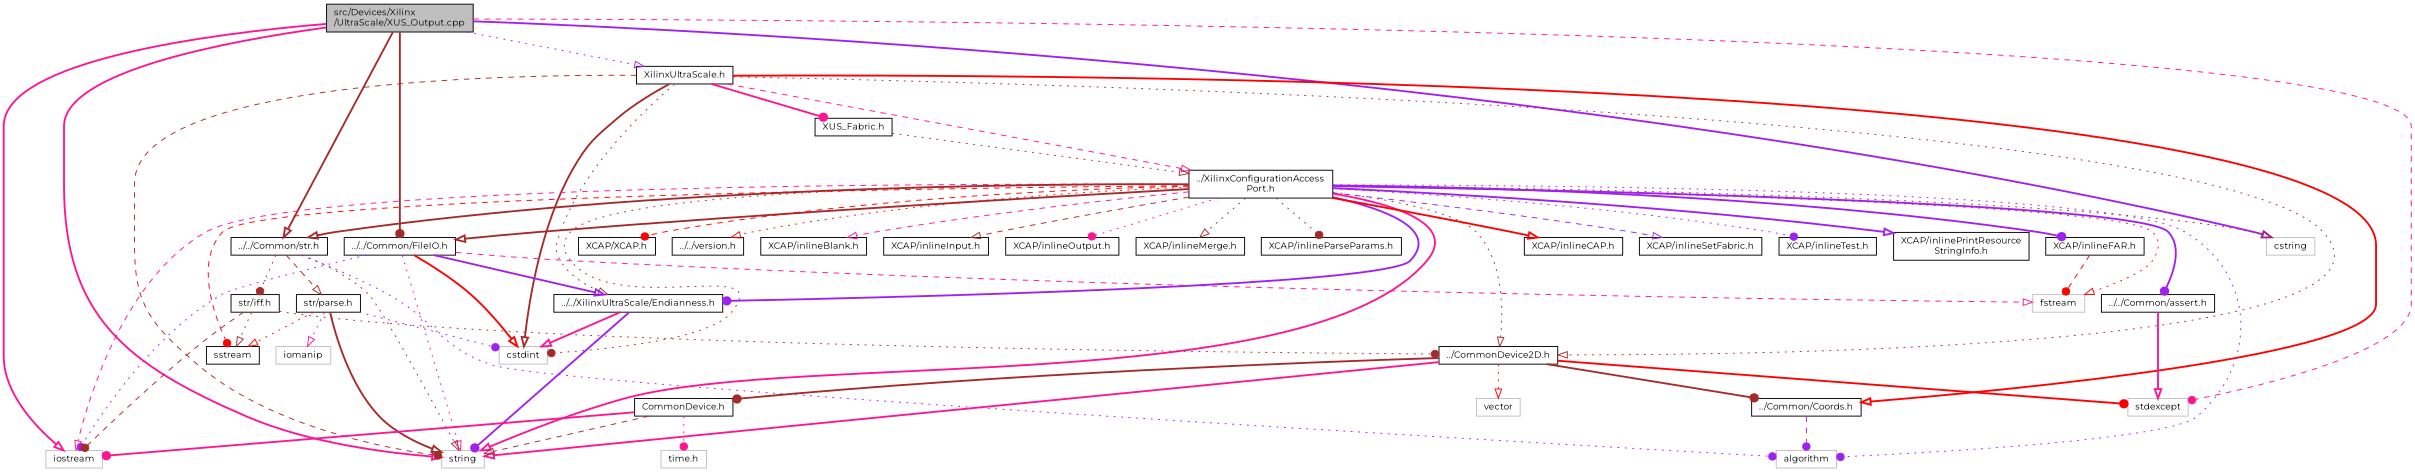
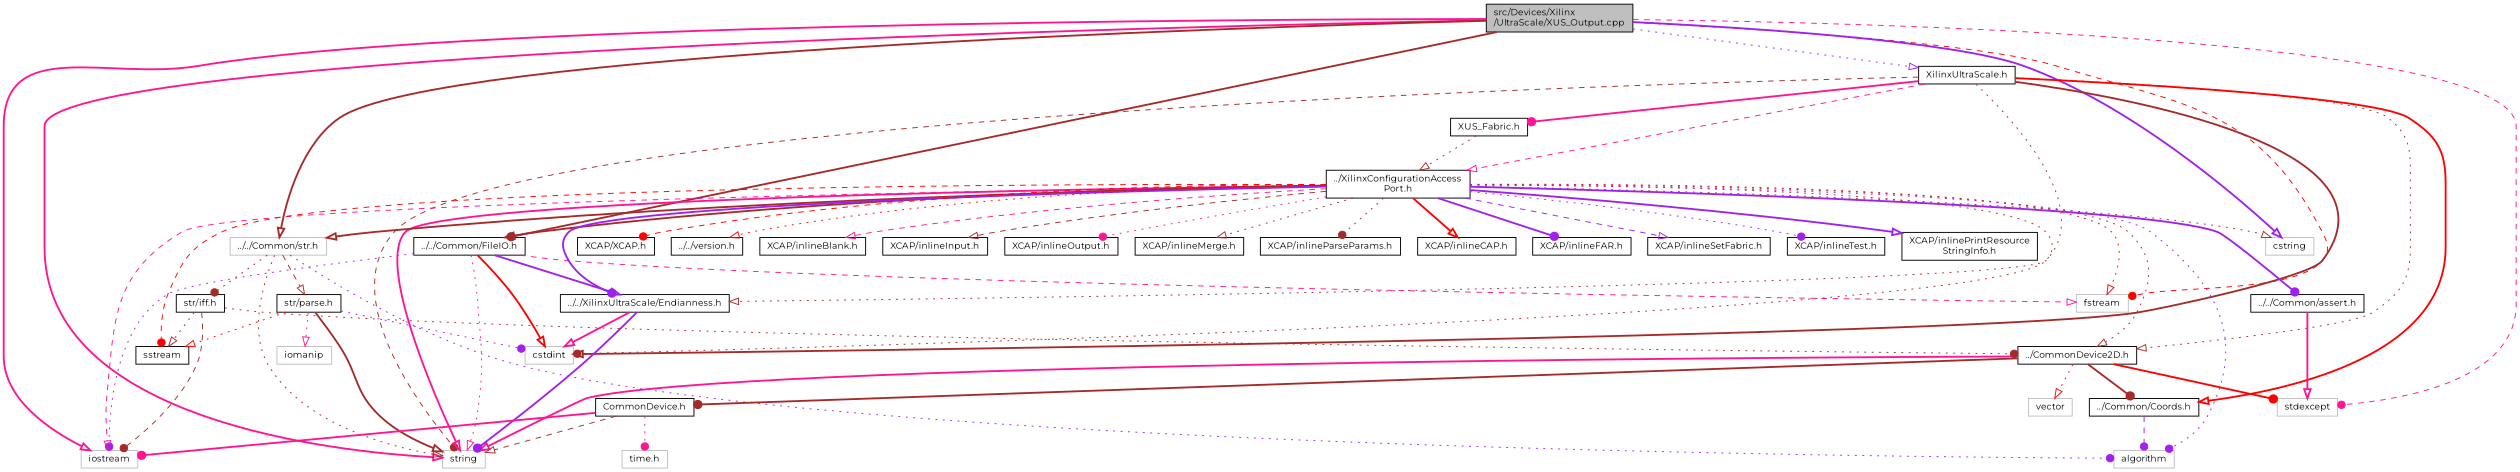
node "../../Common/str.h": color black -> grey75
edge "XCAP/inlineFAR.h" -> "fstream": now "src/Devices/Xilinx /UltraScale/XUS_Output.cpp" -> "fstream"
